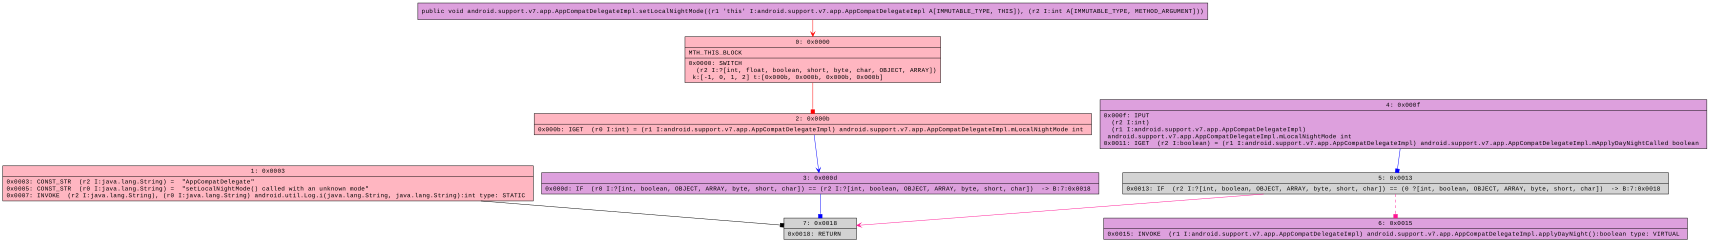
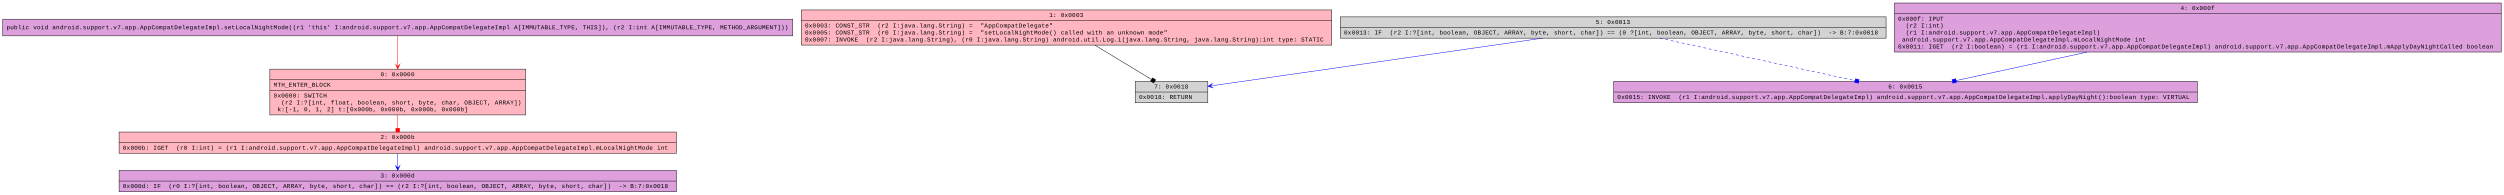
node "0: 0x0000": text "MTH_THIS_BLOCK" -> "MTH_ENTER_BLOCK"
edge "4: 0x000f" -> "5: 0x0013": now "4: 0x000f" -> "6: 0x0015"
edge "3: 0x000d" -> "7: 0x0018": removed
edge "5: 0x0013" -> "6: 0x0015": color deeppink -> blue
edge "5: 0x0013" -> "7: 0x0018": color deeppink -> blue
